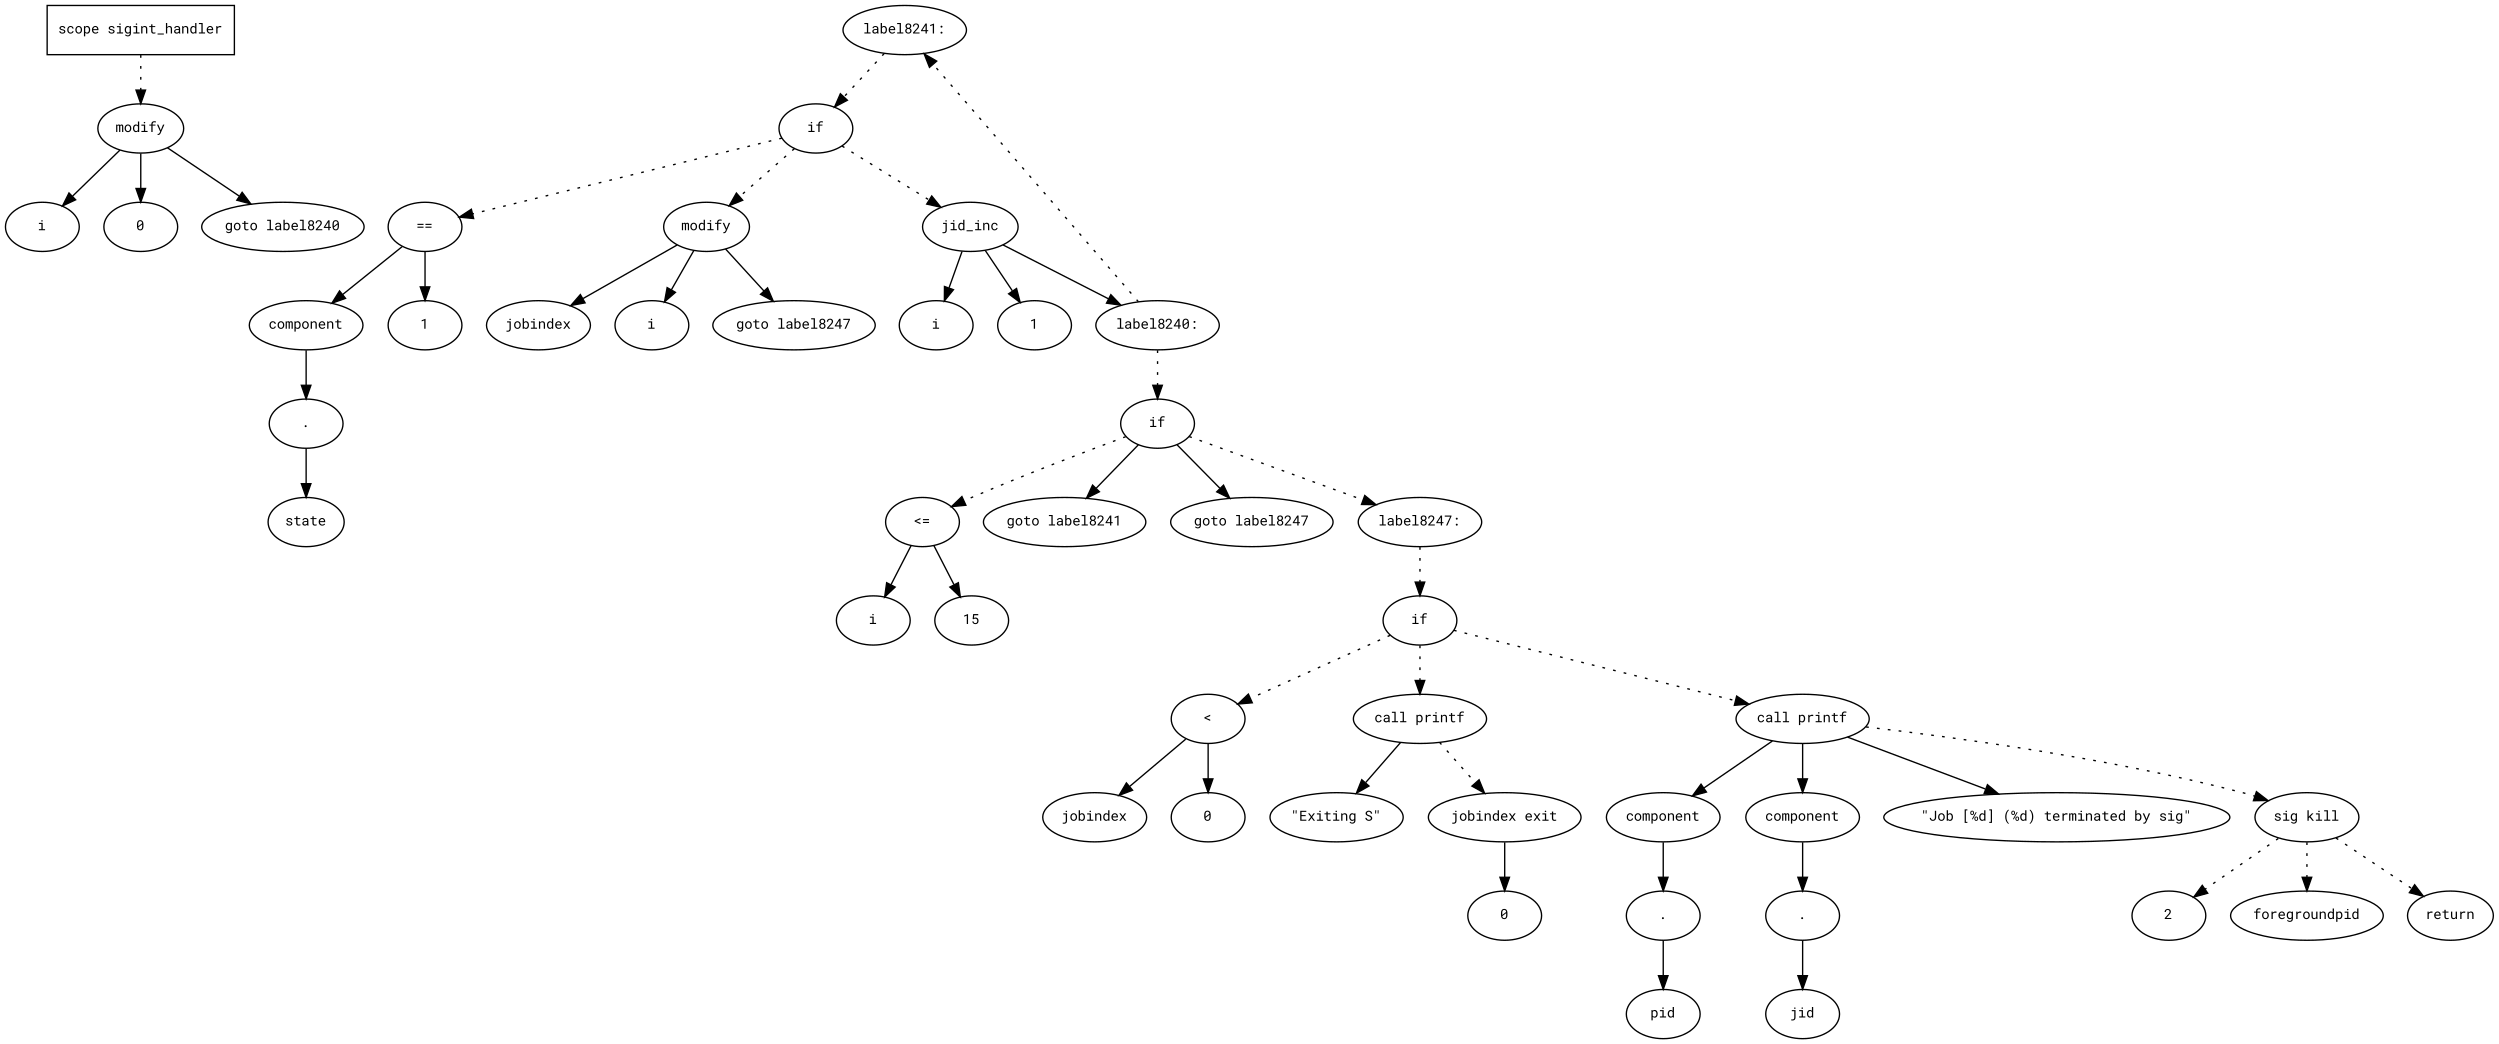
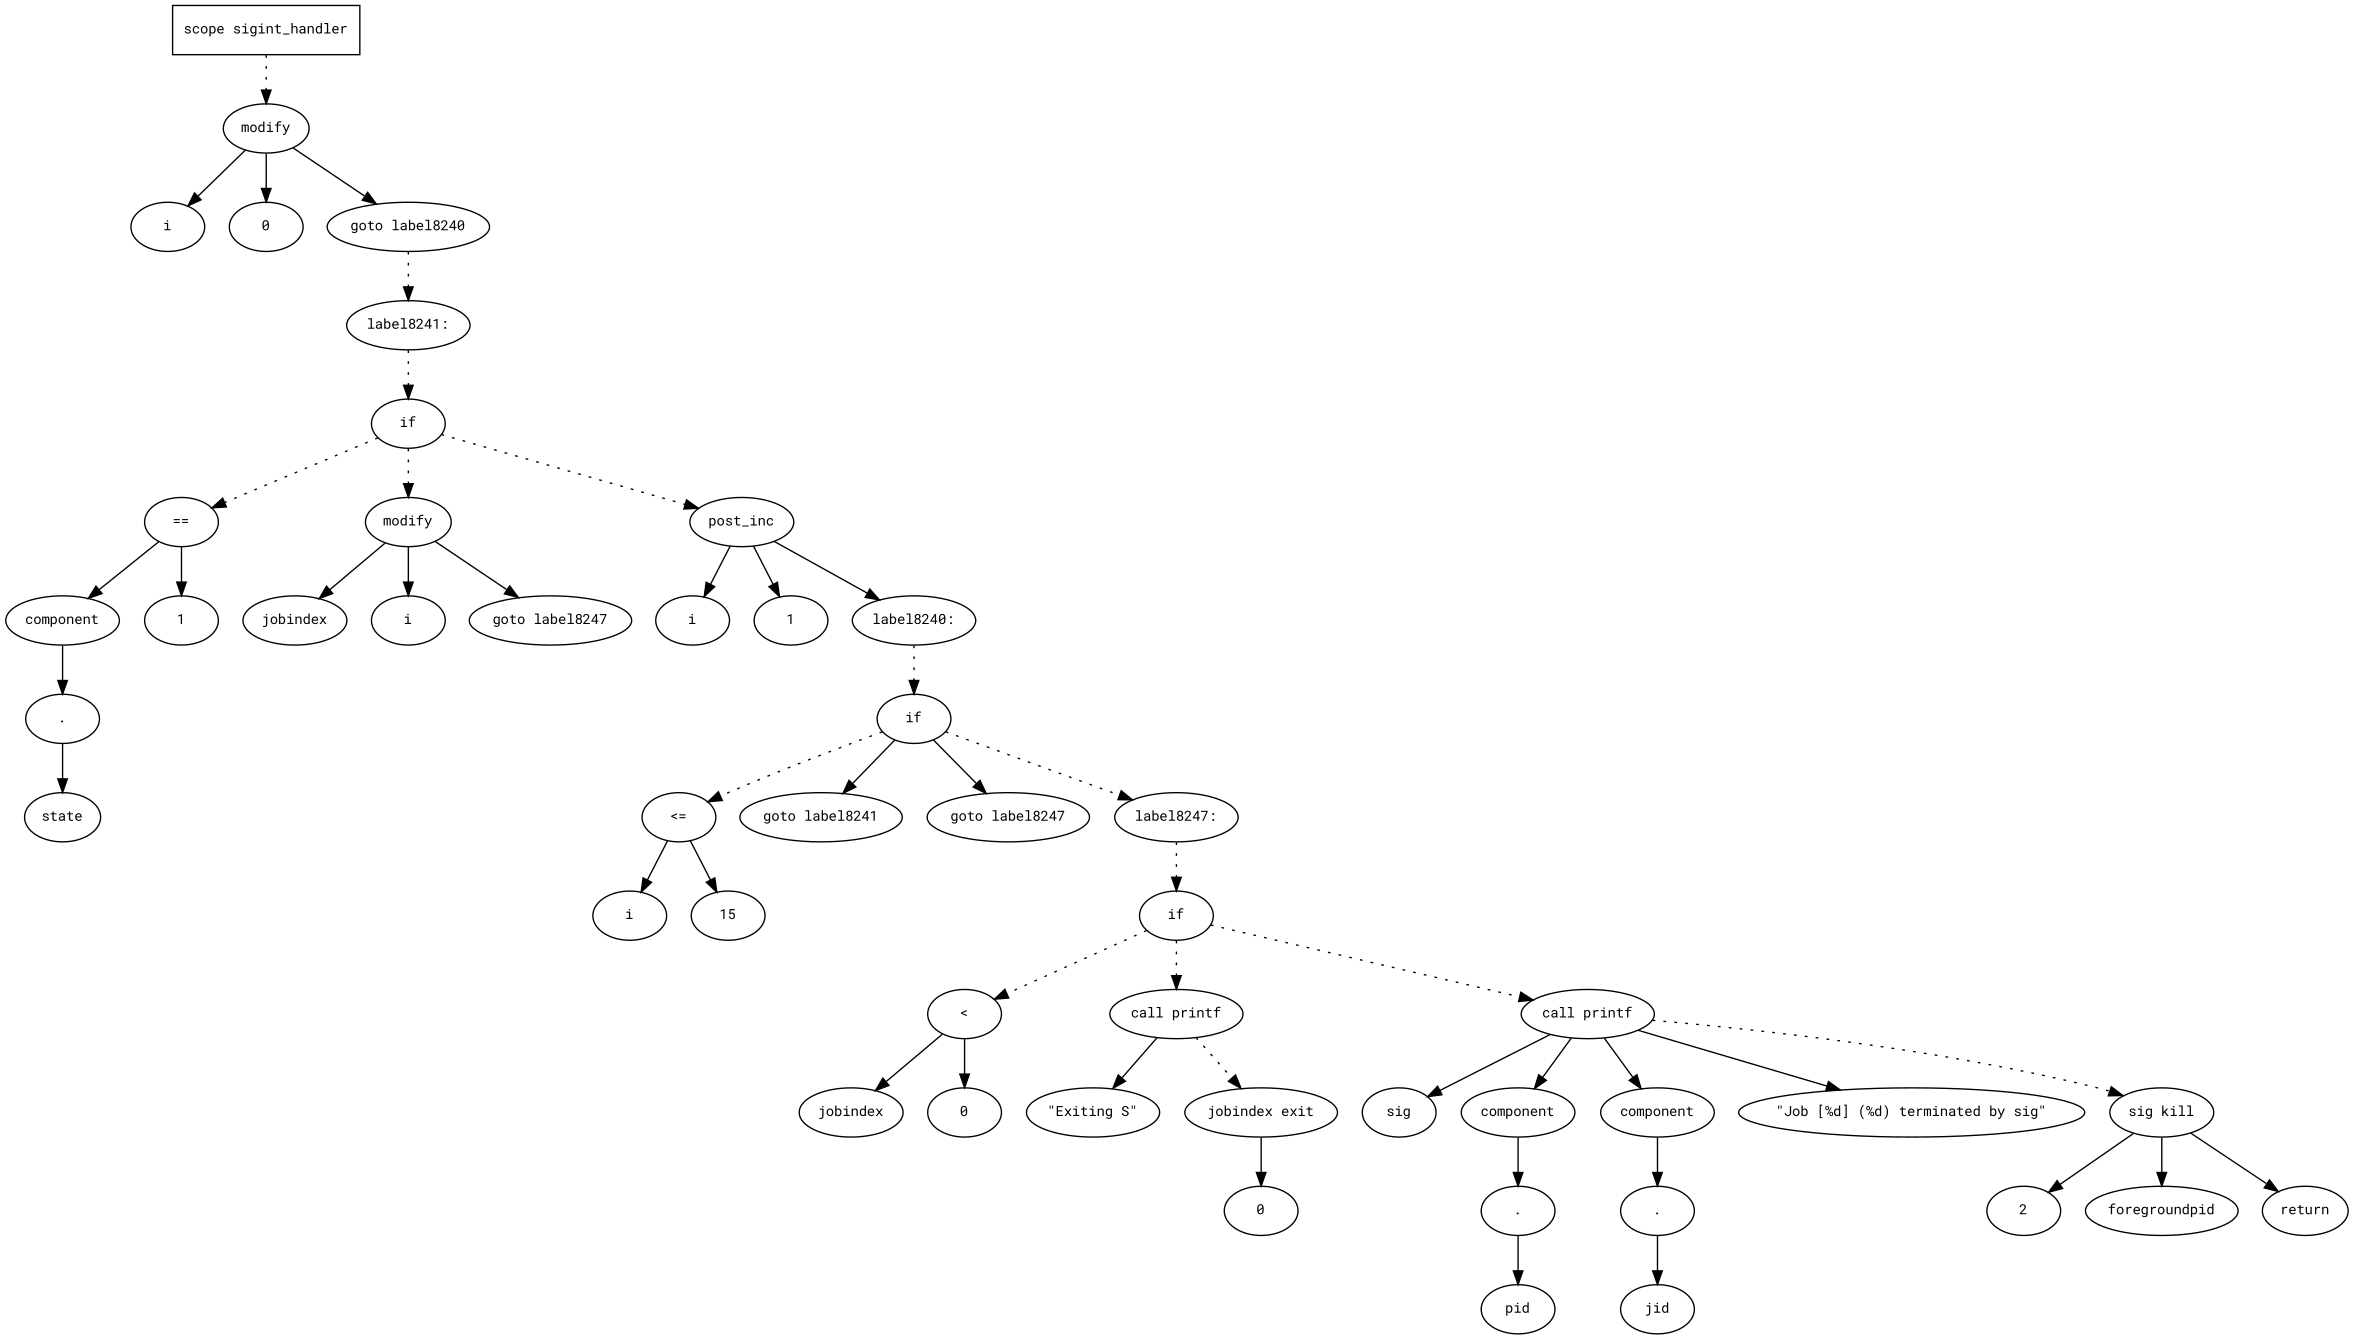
edge "label8240:" -> "label8241:": now "goto label8240" -> "label8241:"
node "jid_inc": label "jid_inc" -> "post_inc"
edge "sig kill" -> "foregroundpid": style dotted -> solid
edge "sig kill" -> "return": style dotted -> solid
edge "sig kill" -> "2": style dotted -> solid
node "sig": added
